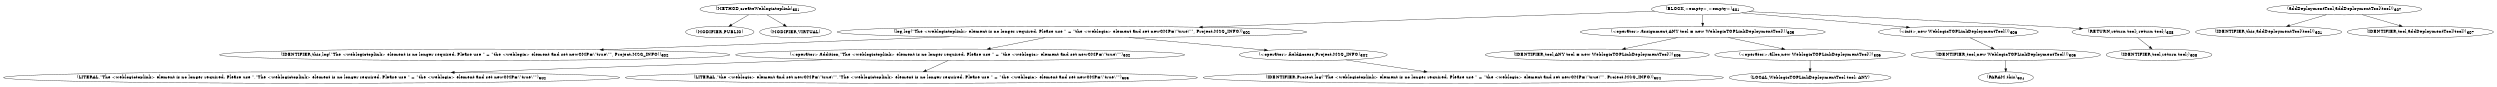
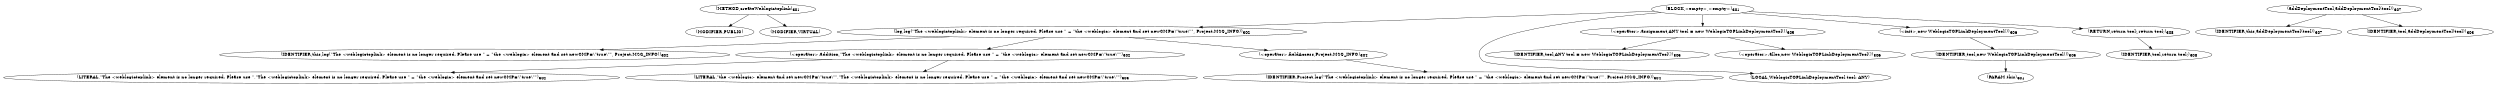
node "(IDENTIFIER,this,addDeploymentTool(tool))": text "301" -> "307"
node "(IDENTIFIER,tool,addDeploymentTool(tool))": text "307" -> "303"
edge "(<operator>.alloc,new WeblogicTOPLinkDeploymentTool())" -> "(LOCAL,WeblogicTOPLinkDeploymentTool tool: ANY)": now "(BLOCK,<empty>,<empty>)" -> "(LOCAL,WeblogicTOPLinkDeploymentTool tool: ANY)"
